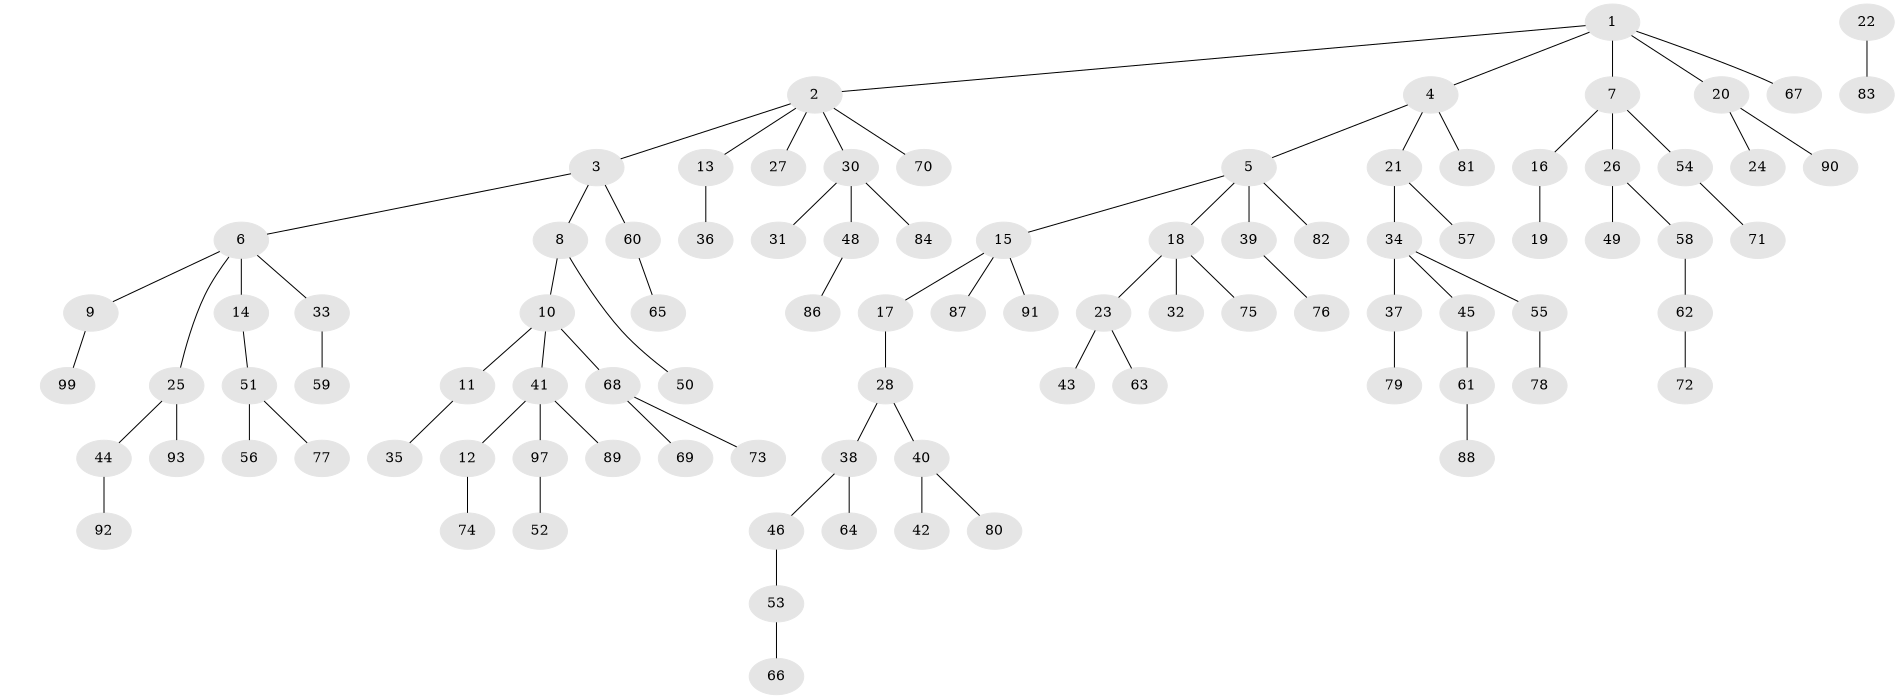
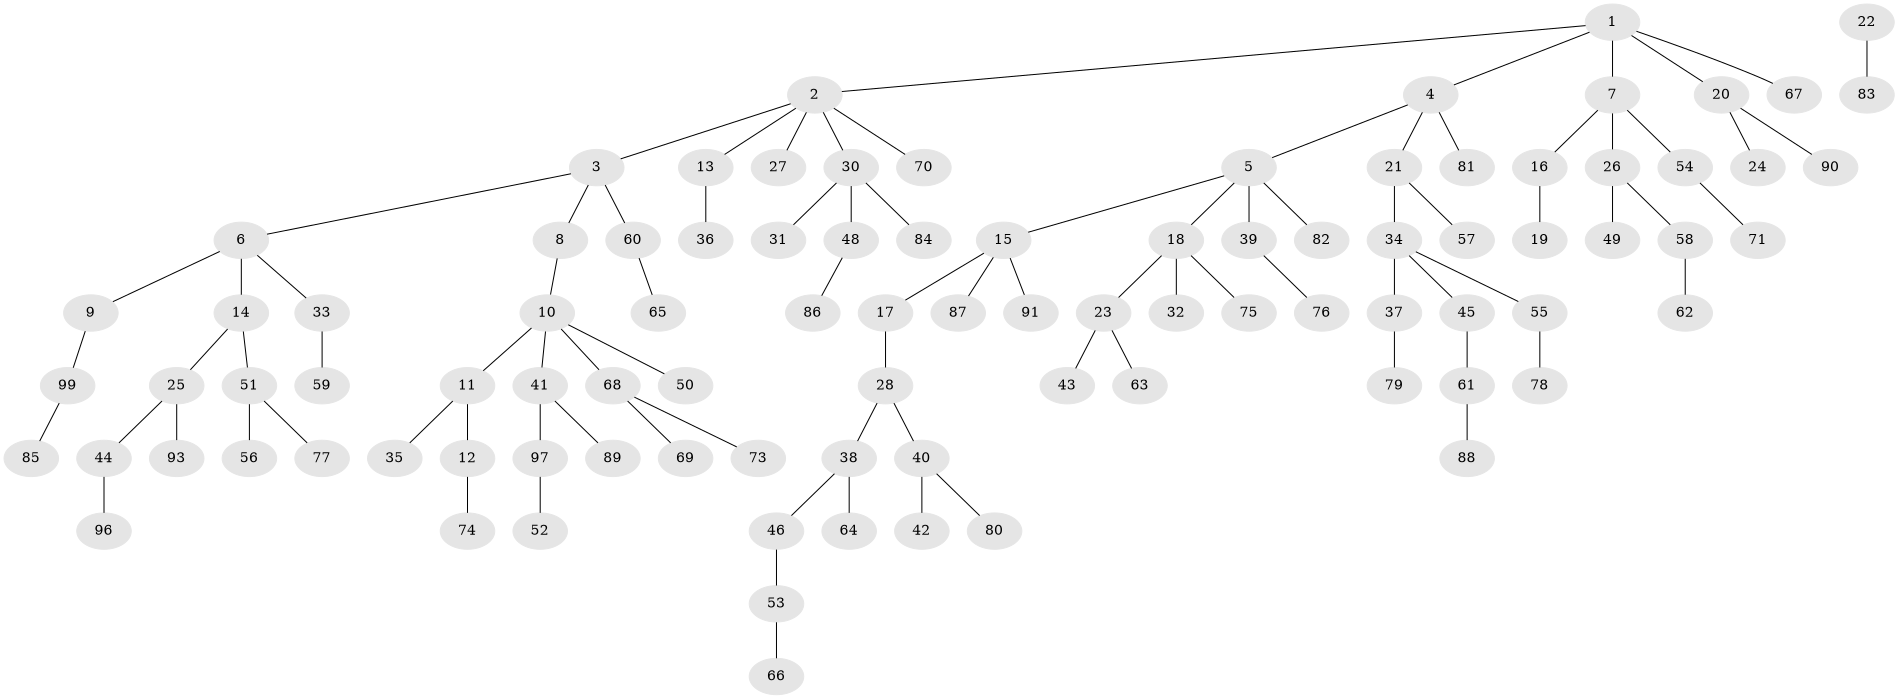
edge "6" -- "25": now "14" -- "25"
edge "8" -- "50": now "10" -- "50"
node "72": removed
edge "41" -- "12": now "11" -- "12"
node "85": added
node "92": label "92" -> "96"
